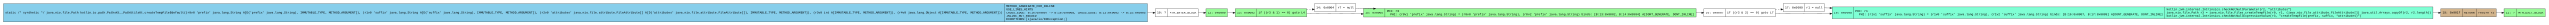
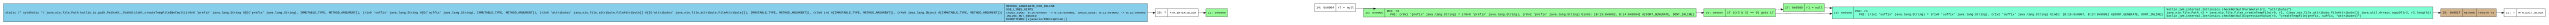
node "17: 0x0009": fillcolor white -> palegreen
node "13: 0x0002": removed
node "16: 0x0007": fillcolor white -> palegreen
node "11: ?": fillcolor palegreen -> white
